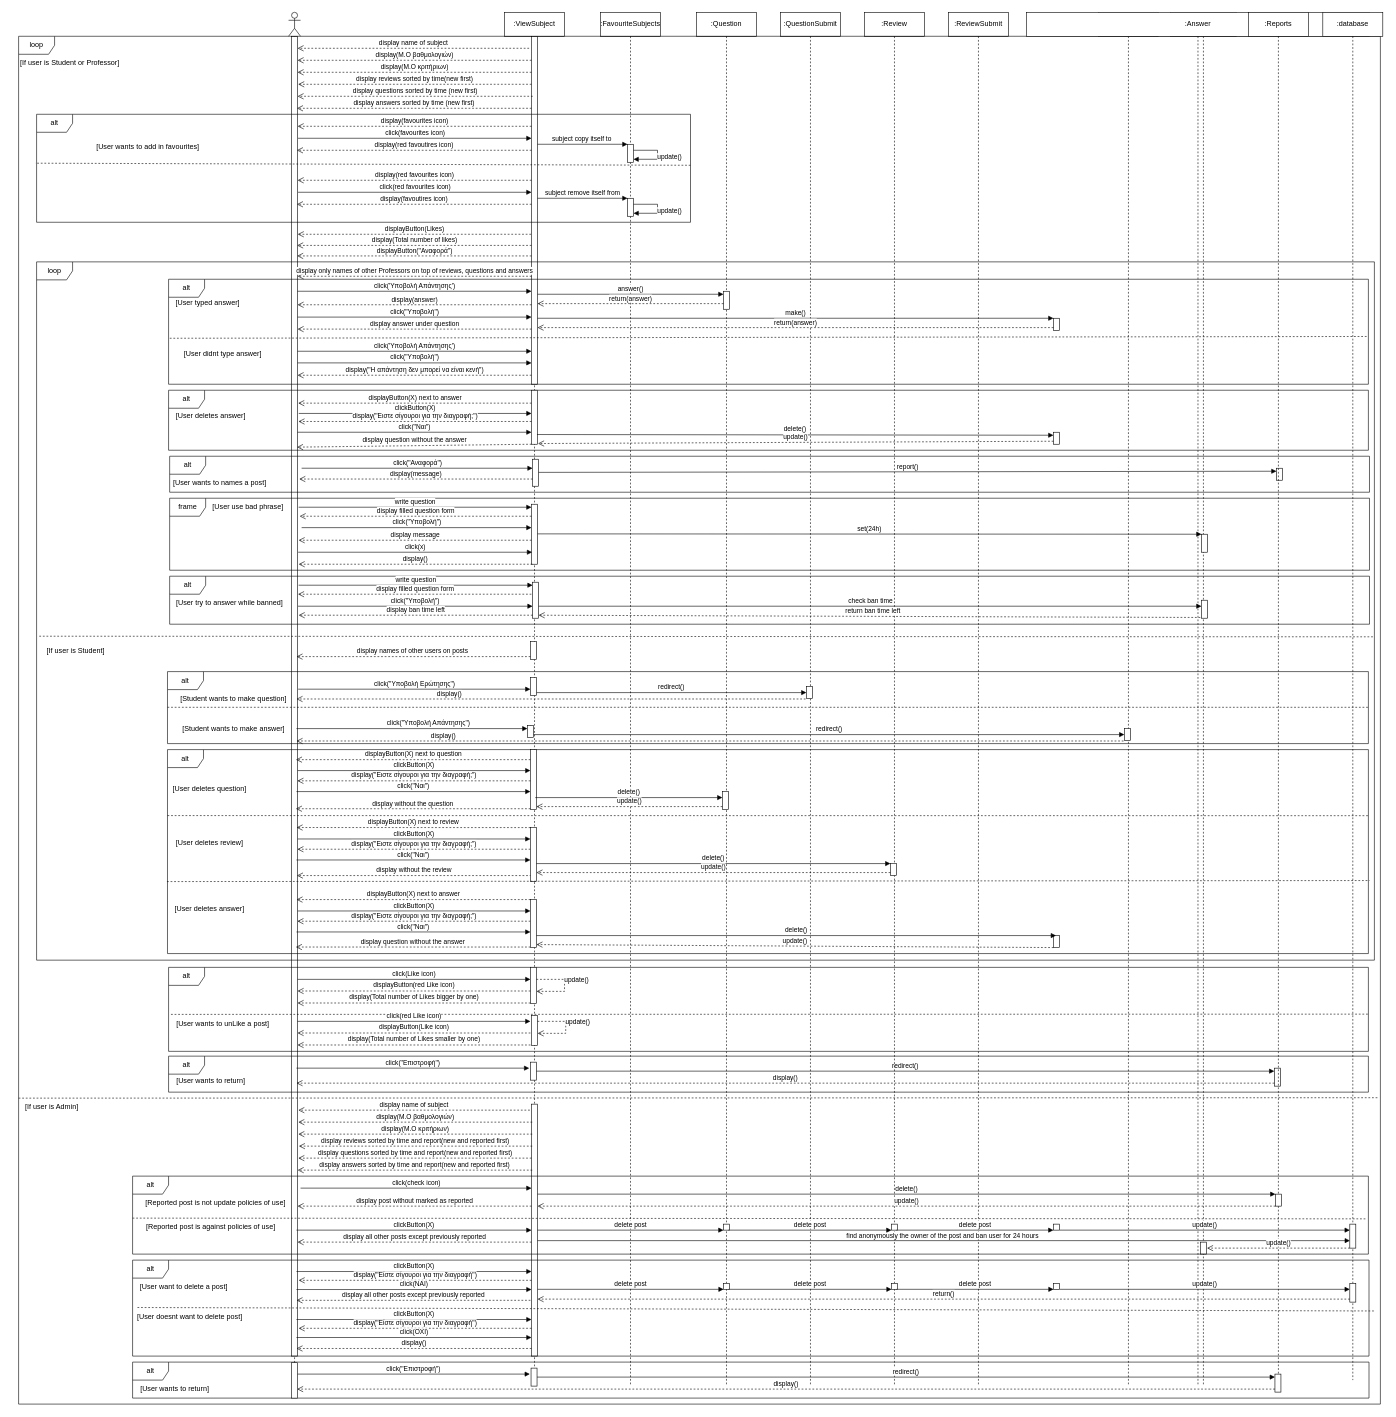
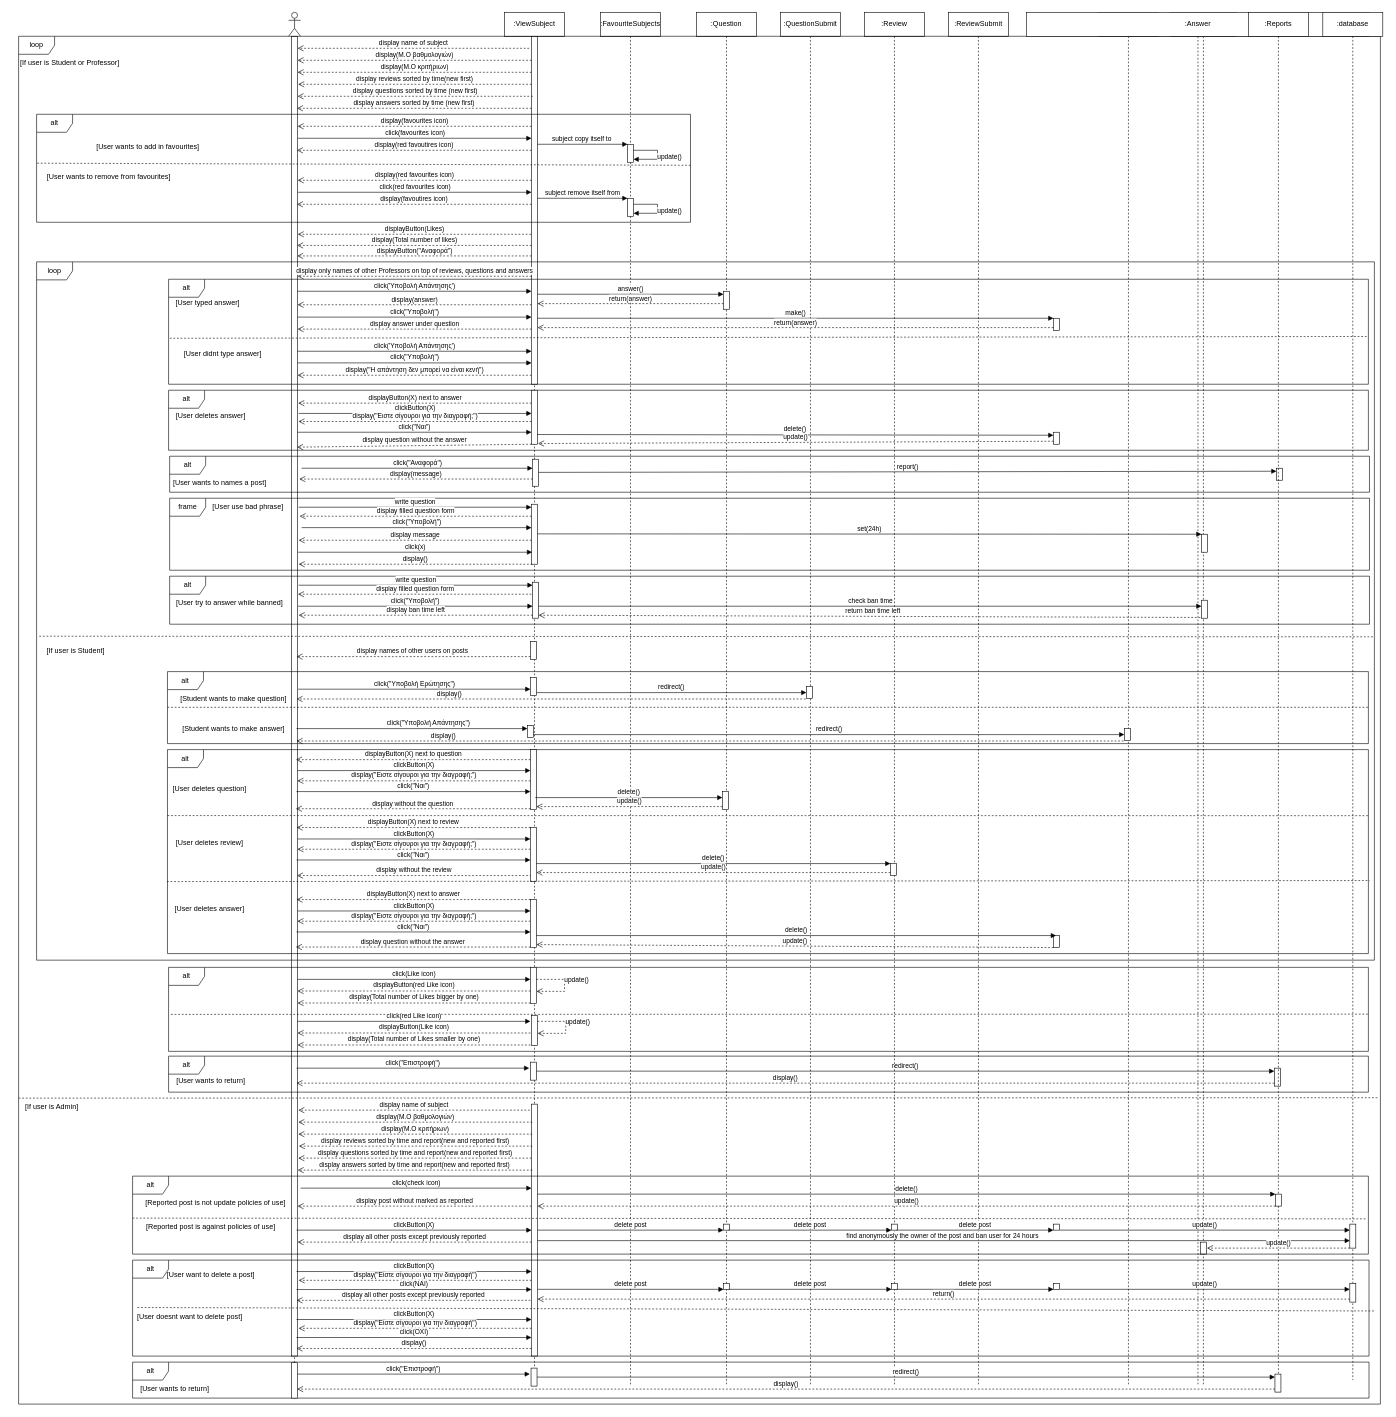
node "[User wants to remove from favourites]": added
node "[User wants to unLike a post]": removed
node "[User want to delete a post]": moved (183, 1287) -> (210, 1275)
